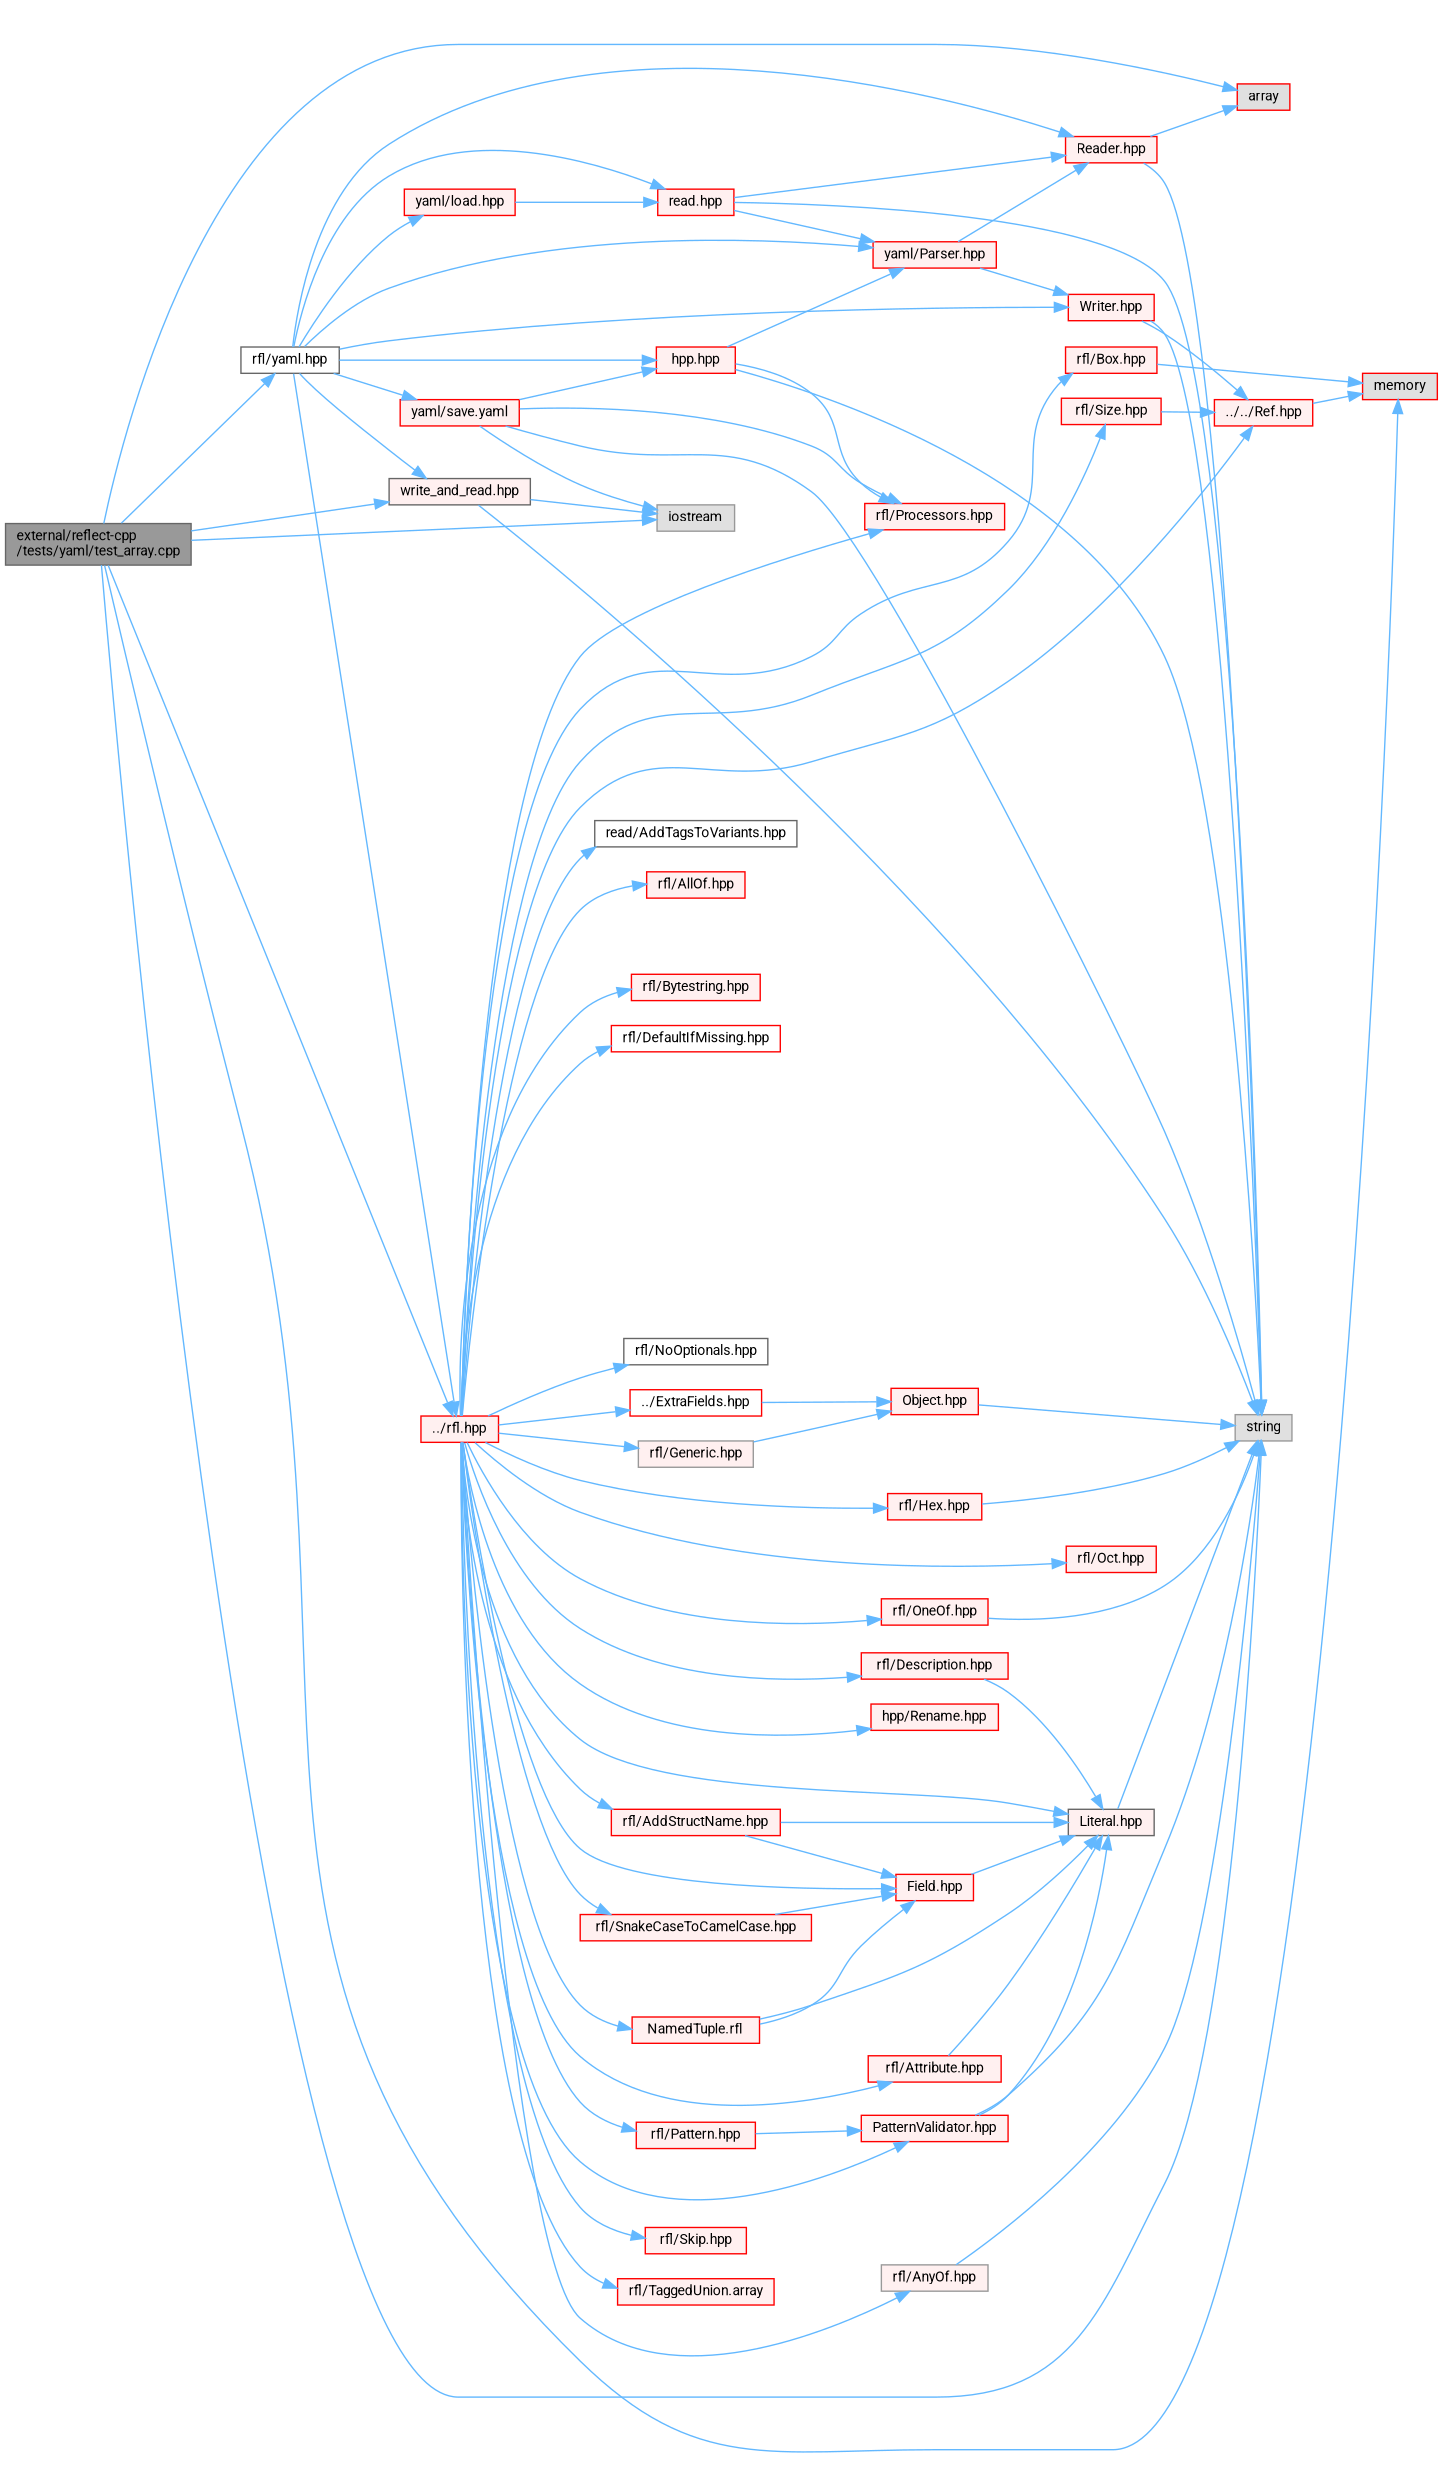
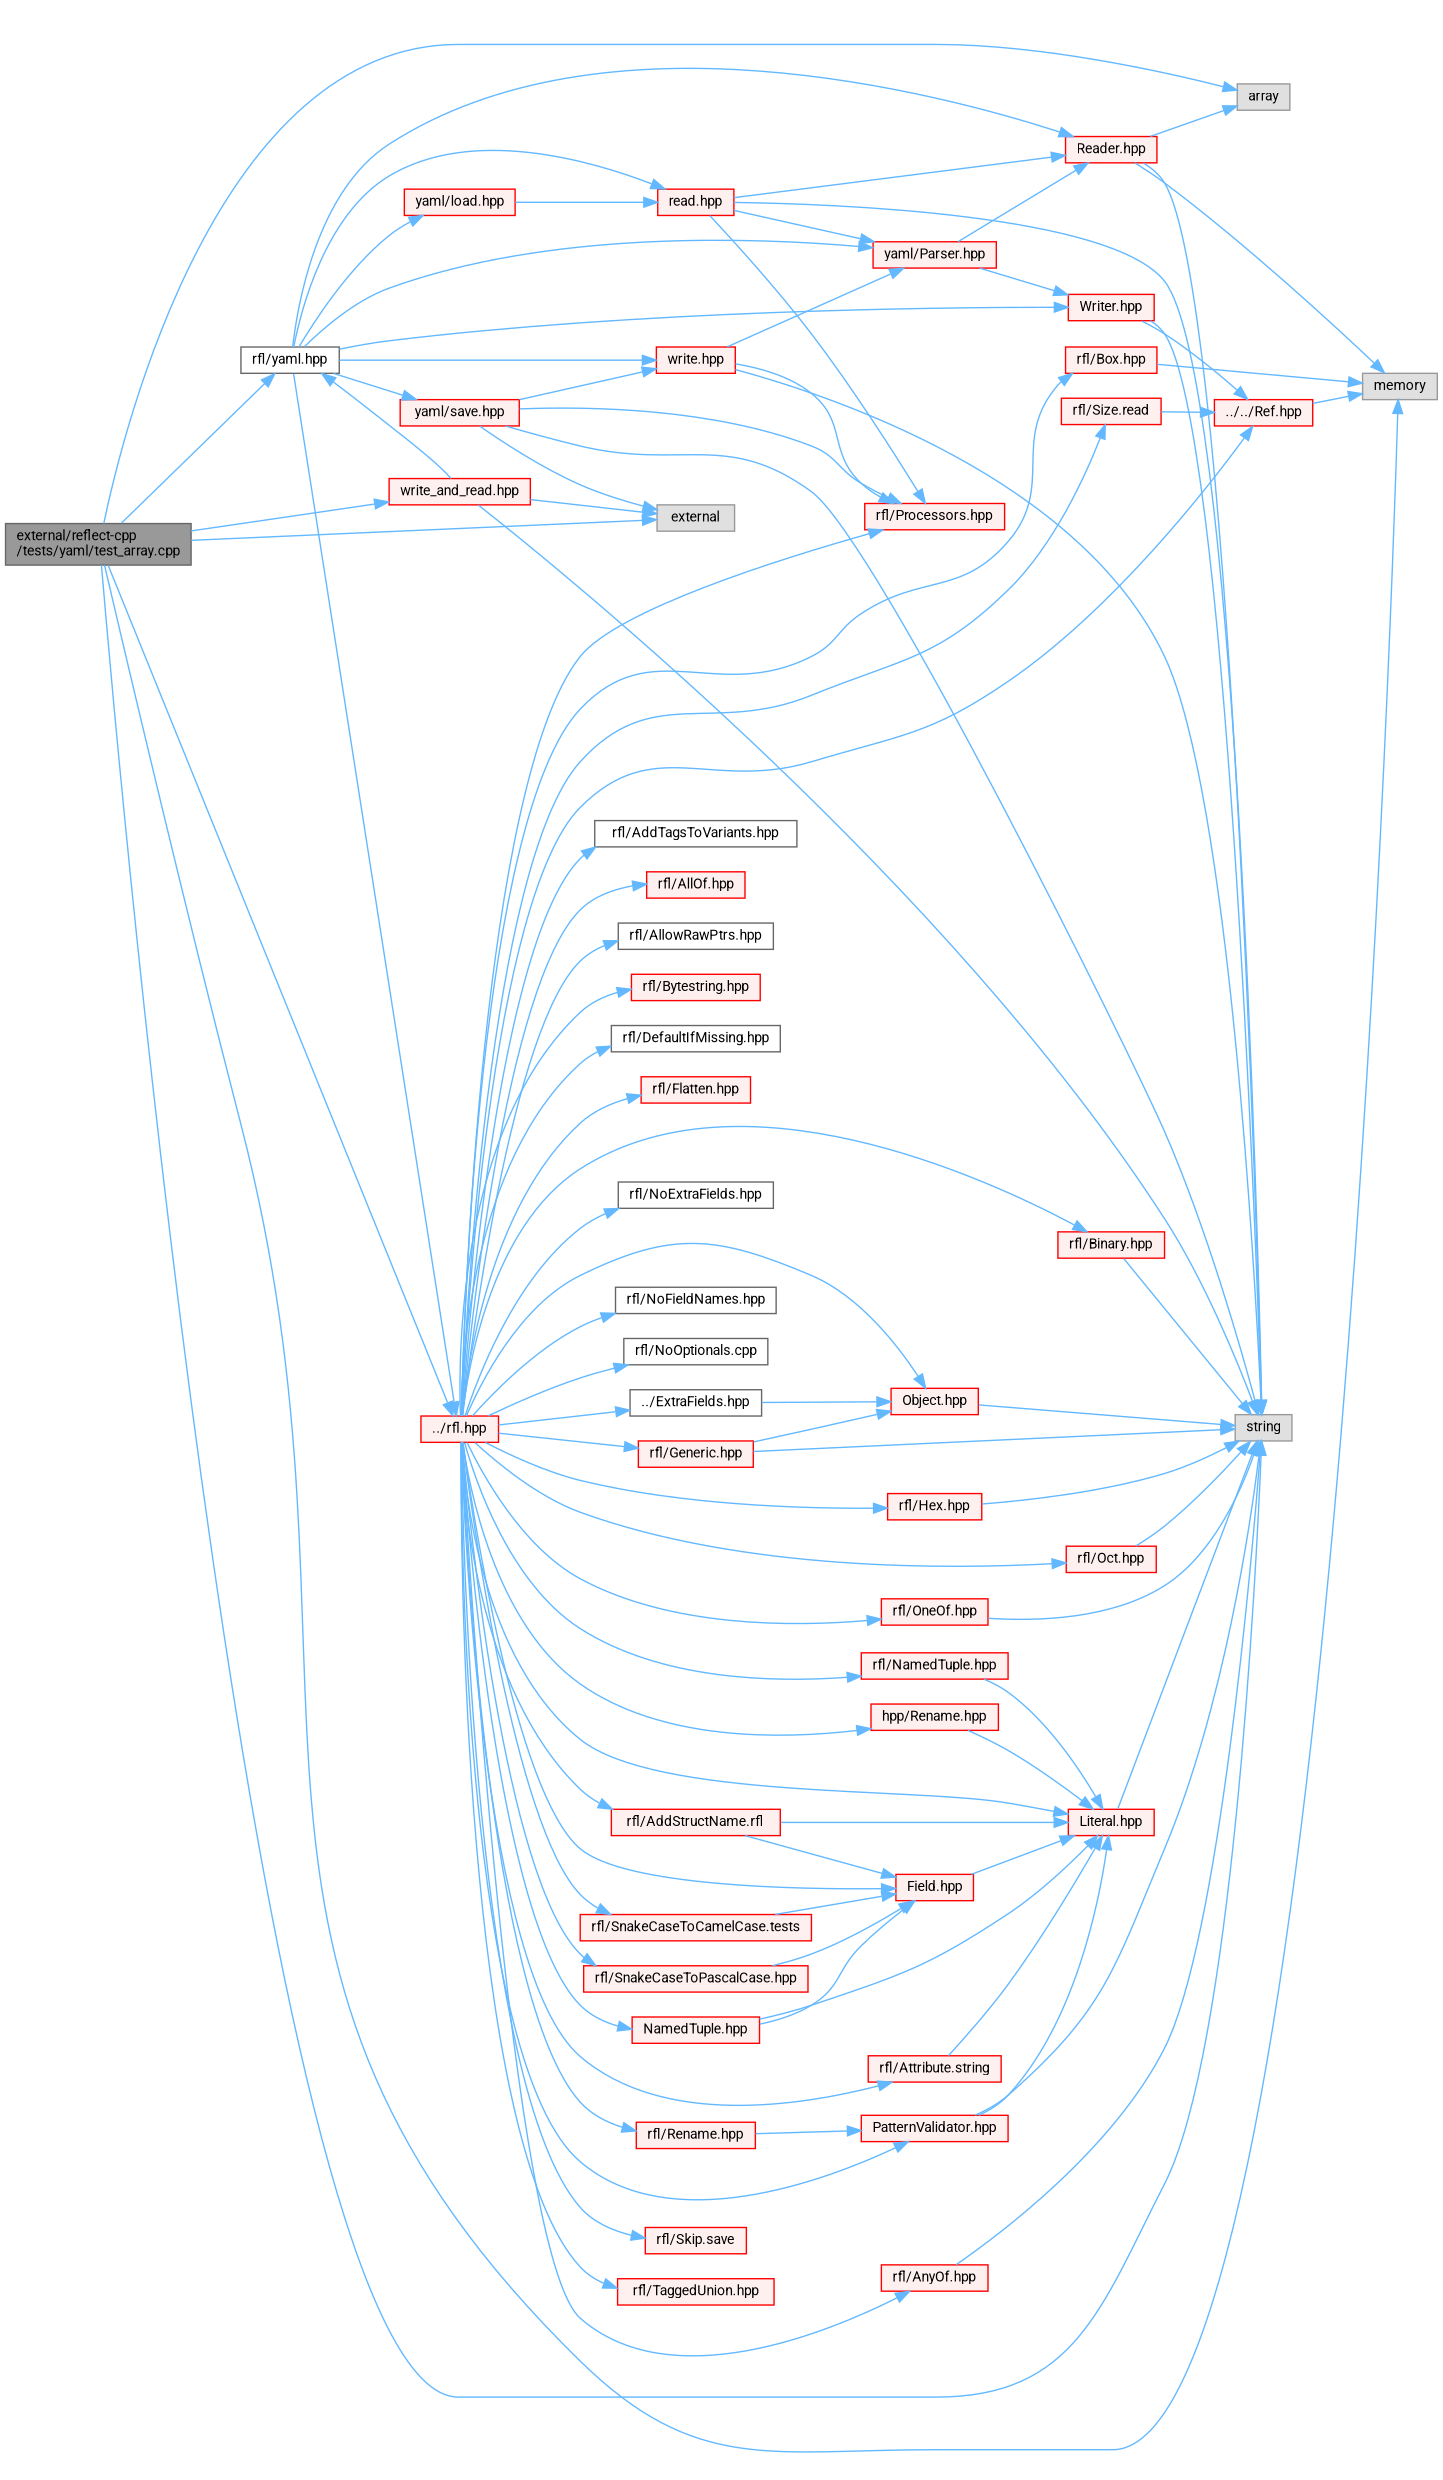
node "array": color red -> grey60
edge "Reader.hpp" -> "memory": added
edge "read.hpp" -> "rfl/Processors.hpp": added
node "hpp.hpp": label "hpp.hpp" -> "write.hpp"
node "memory": color red -> grey60
node "rfl/Size.hpp": label "rfl/Size.hpp" -> "rfl/Size.read"
node "yaml/save.yaml": label "yaml/save.yaml" -> "yaml/save.hpp"
edge "rfl/yaml.hpp" -> "write_and_read.hpp": reversed
node "write_and_read.hpp": color grey40 -> red
node "iostream": label "iostream" -> "external"
node "read/AddTagsToVariants.hpp": label "read/AddTagsToVariants.hpp" -> "rfl/AddTagsToVariants.hpp"
node "rfl/AllowRawPtrs.hpp": added
node "rfl/DefaultIfMissing.hpp": color red -> grey40
node "rfl/Flatten.hpp": added
node "rfl/NoExtraFields.hpp": added
edge "../rfl.hpp" -> "Object.hpp": added
node "rfl/Binary.hpp": added
node "rfl/NoFieldNames.hpp": added
node "rfl/NoOptionals.hpp": label "rfl/NoOptionals.hpp" -> "rfl/NoOptionals.cpp"
node "../ExtraFields.hpp": color red -> grey40
edge "rfl/Generic.hpp" -> "string": added
node "rfl/Generic.hpp": color grey60 -> red
edge "rfl/Oct.hpp" -> "string": added
node "rfl/Description.hpp": label "rfl/Description.hpp" -> "rfl/NamedTuple.hpp"
edge "hpp/Rename.hpp" -> "Literal.hpp": added
node "rfl/AddStructName.hpp": label "rfl/AddStructName.hpp" -> "rfl/AddStructName.rfl"
node "Literal.hpp": color grey40 -> red
node "rfl/SnakeCaseToCamelCase.hpp": label "rfl/SnakeCaseToCamelCase.hpp" -> "rfl/SnakeCaseToCamelCase.tests"
node "rfl/SnakeCaseToPascalCase.hpp": added
node "NamedTuple.rfl": label "NamedTuple.rfl" -> "NamedTuple.hpp"
node "rfl/Attribute.hpp": label "rfl/Attribute.hpp" -> "rfl/Attribute.string"
node "rfl/Pattern.hpp": label "rfl/Pattern.hpp" -> "rfl/Rename.hpp"
node "rfl/Skip.hpp": label "rfl/Skip.hpp" -> "rfl/Skip.save"
node "rfl/AnyOf.hpp": color grey60 -> red
node "rfl/TaggedUnion.array": label "rfl/TaggedUnion.array" -> "rfl/TaggedUnion.hpp"
